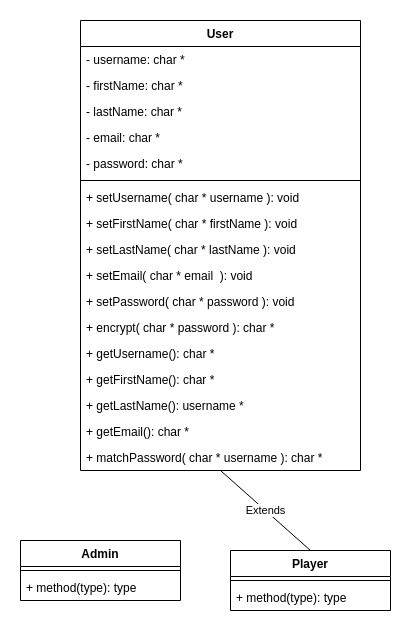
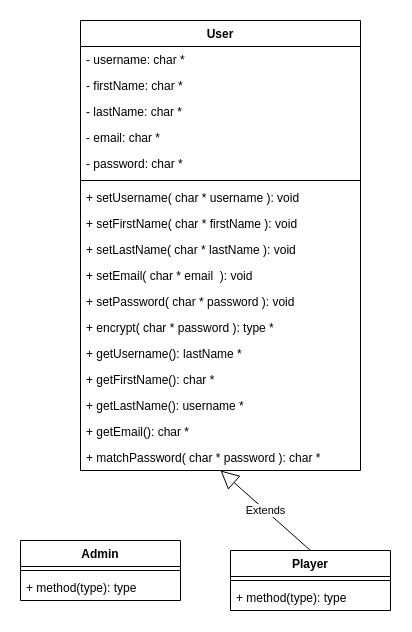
node "+ encrypt( char * password ): char *": label "+ encrypt( char * password ): char *" -> "+ encrypt( char * password ): type *"
node "+ getUsername(): char *": label "+ getUsername(): char *" -> "+ getUsername(): lastName *"
node "+ matchPassword( char * username ): char *": label "+ matchPassword( char * username ): char *" -> "+ matchPassword( char * password ): char *"
edge "User" -- "Player": arrowhead none -> block
